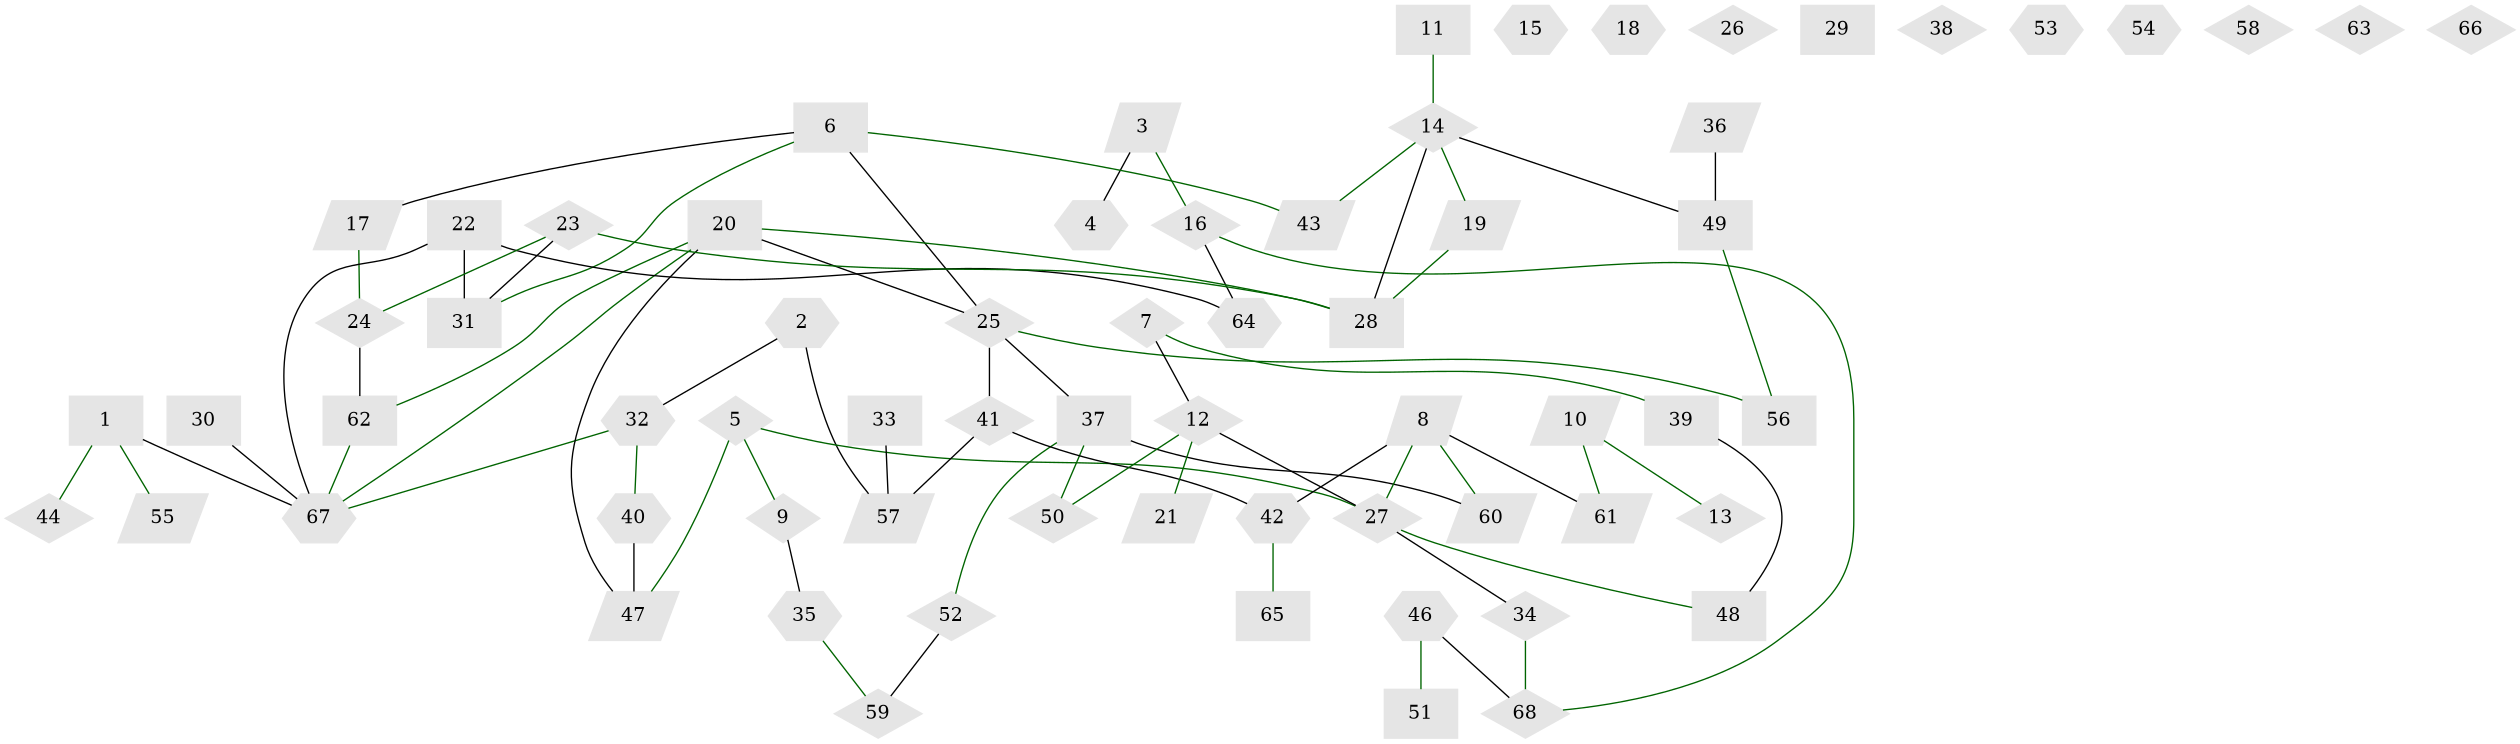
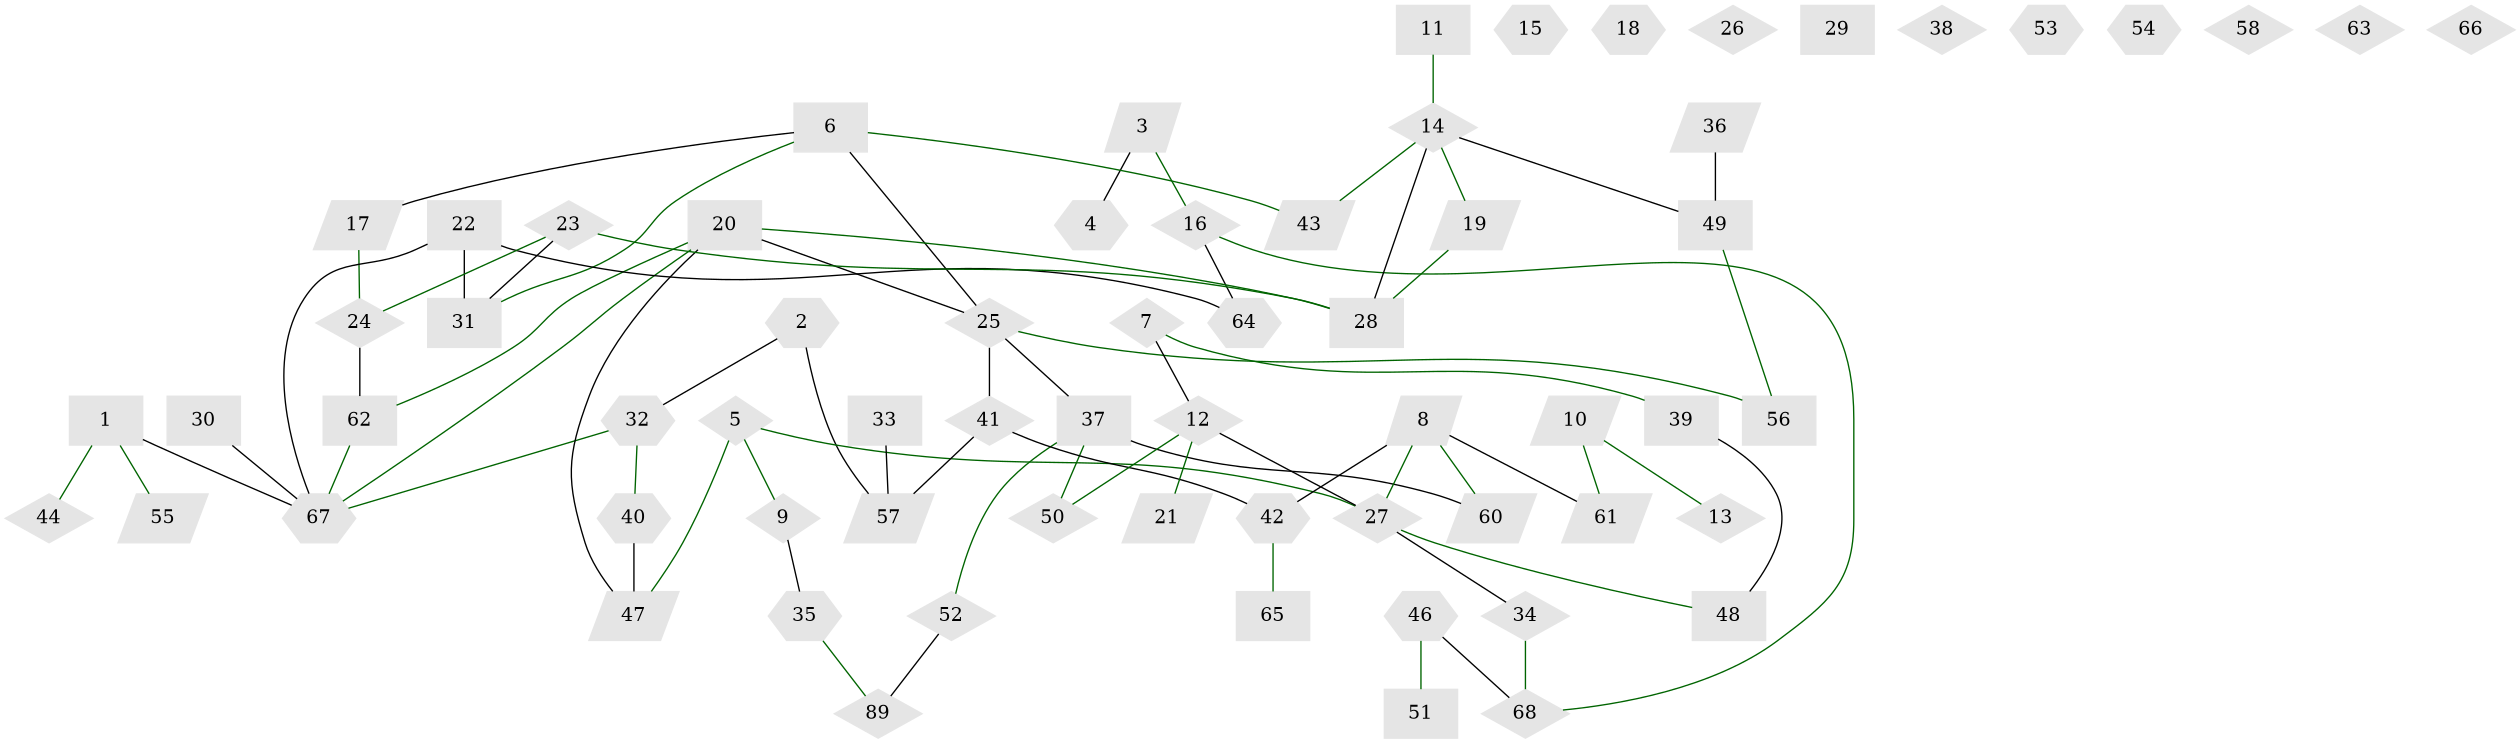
node "59": label "59" -> "89"
